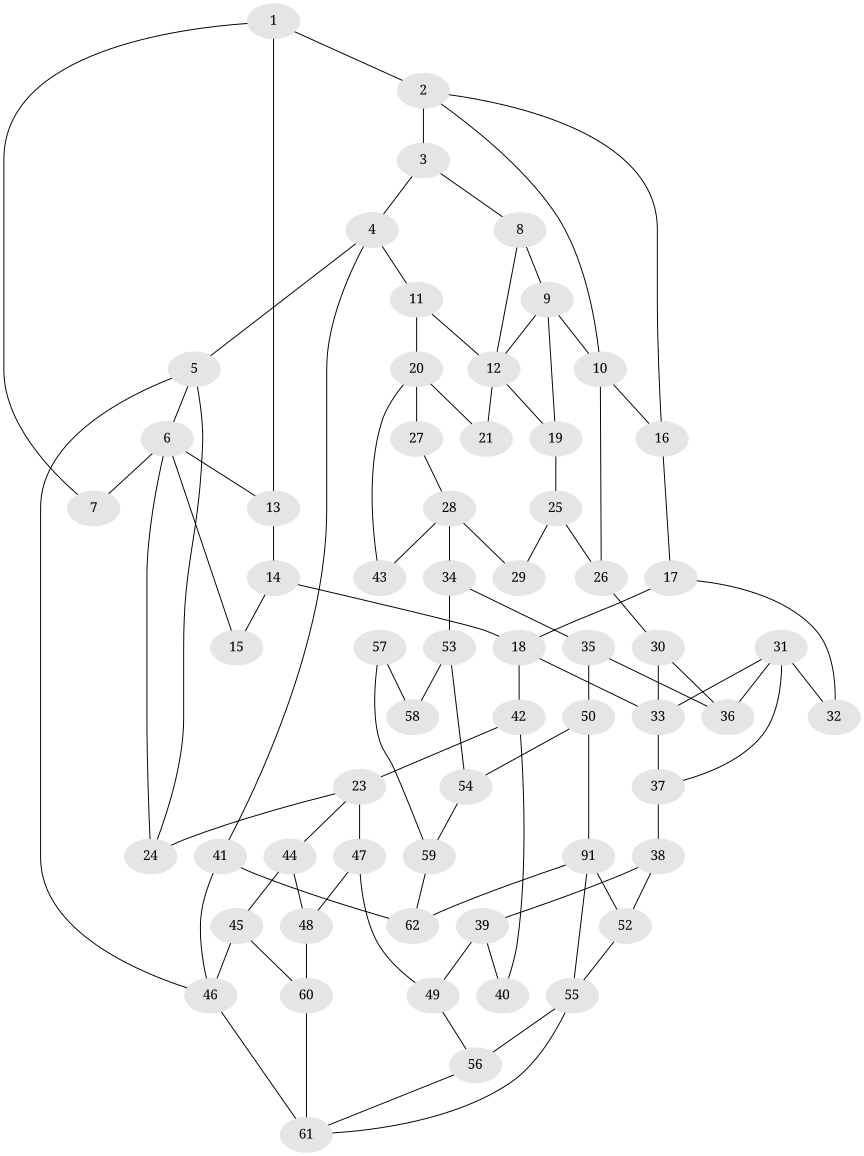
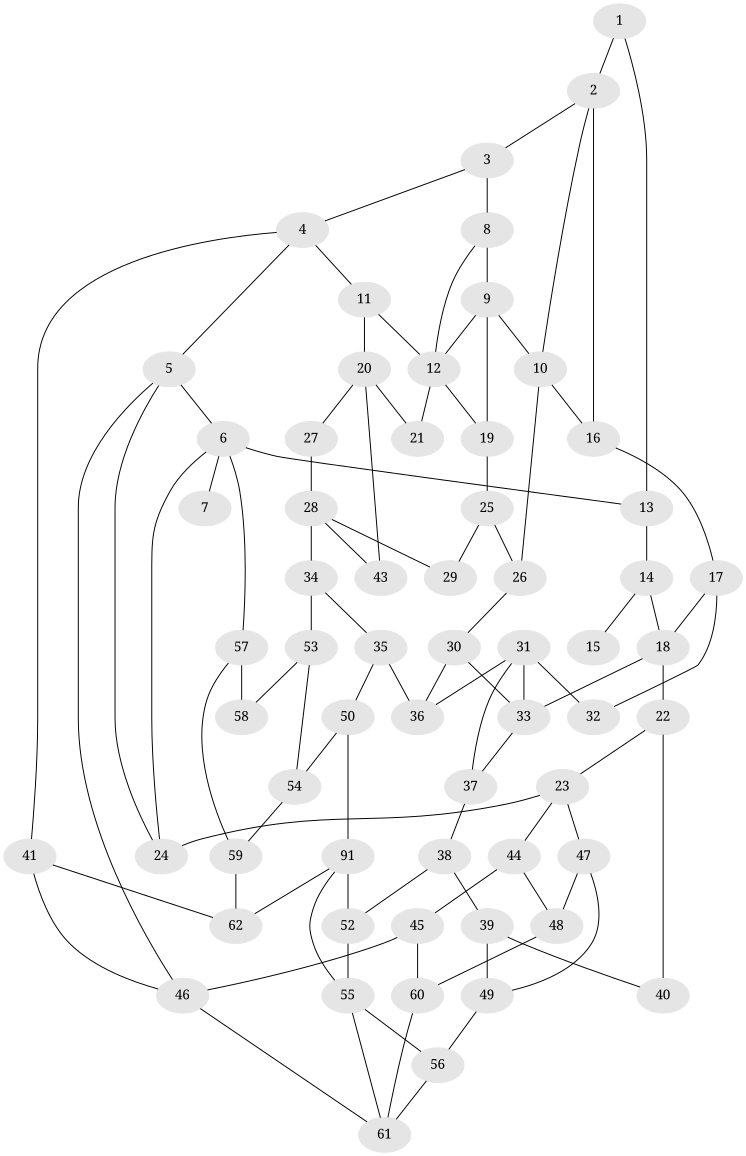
edge "1" -- "7": removed
edge "6" -- "15": now "6" -- "57"
node "42": label "42" -> "22"
